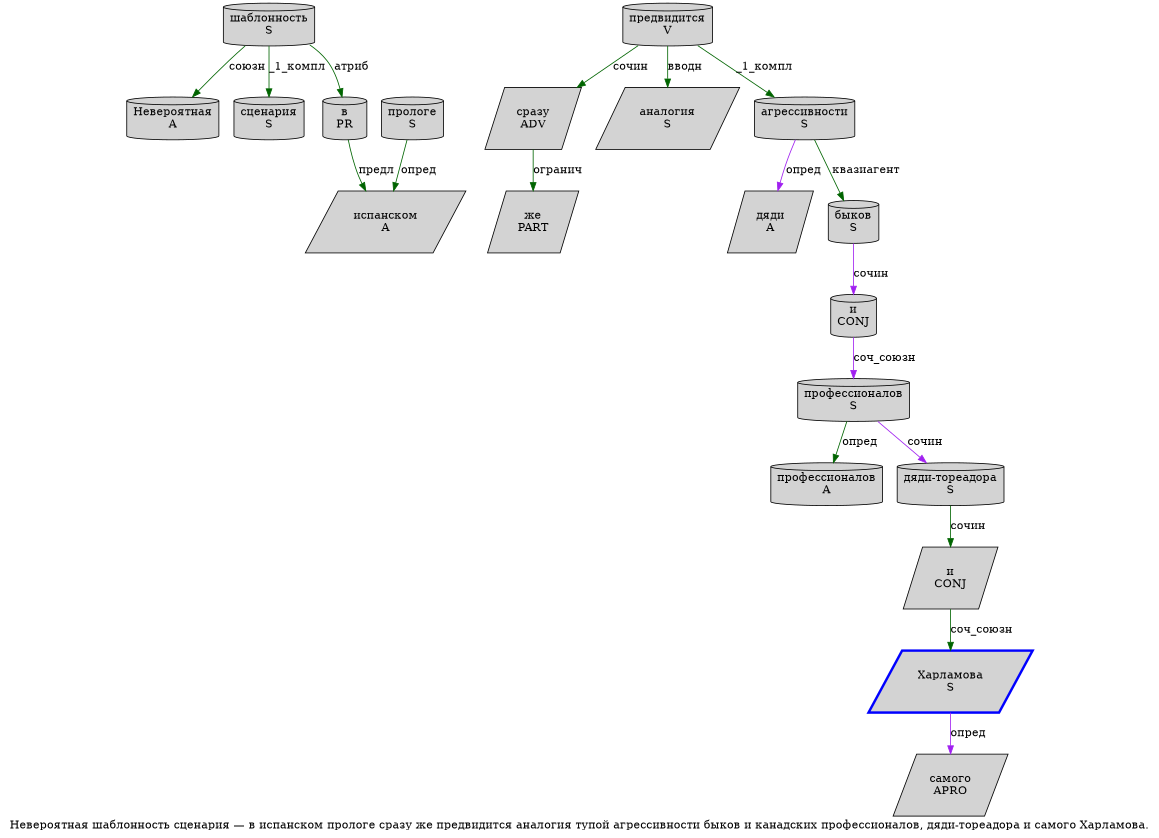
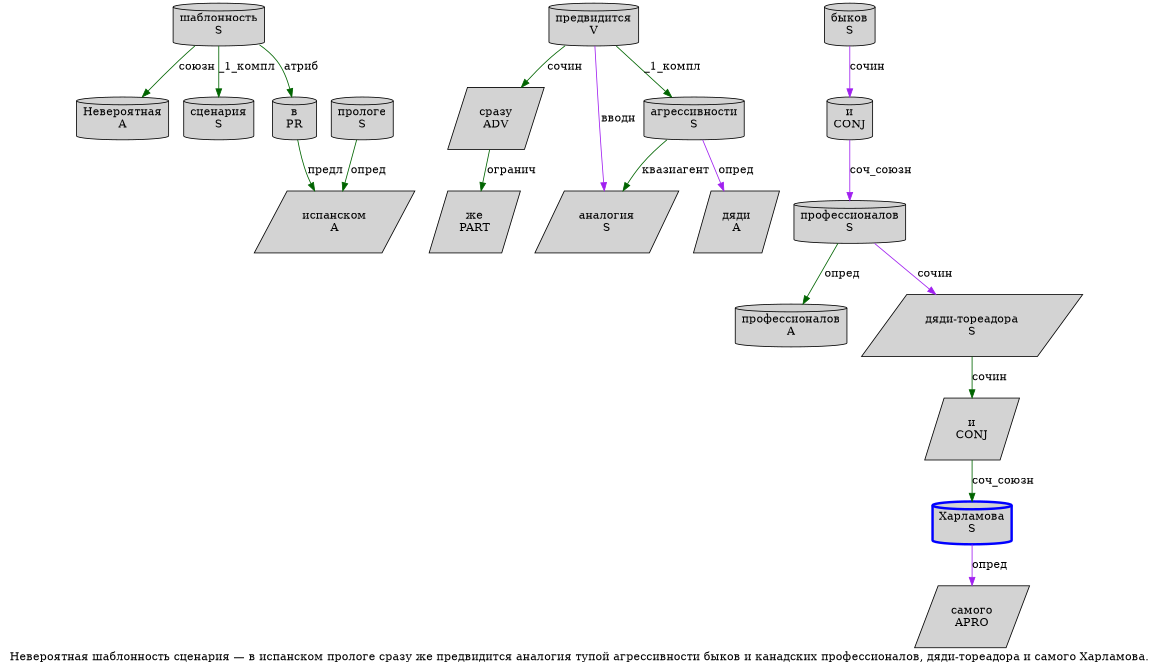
edge "предвидится V" -> "аналогия S": color darkgreen -> purple
edge "агрессивности S" -> "быков S": now "агрессивности S" -> "аналогия S"
node "дяди-тореадора S": shape cylinder -> parallelogram
node "Харламова S": shape parallelogram -> cylinder
